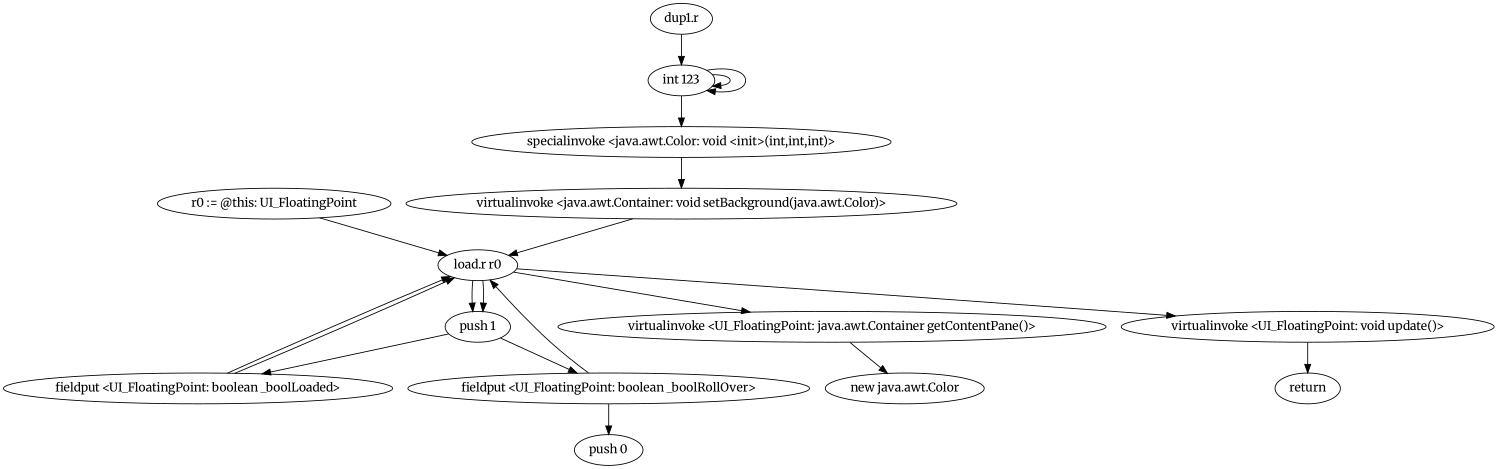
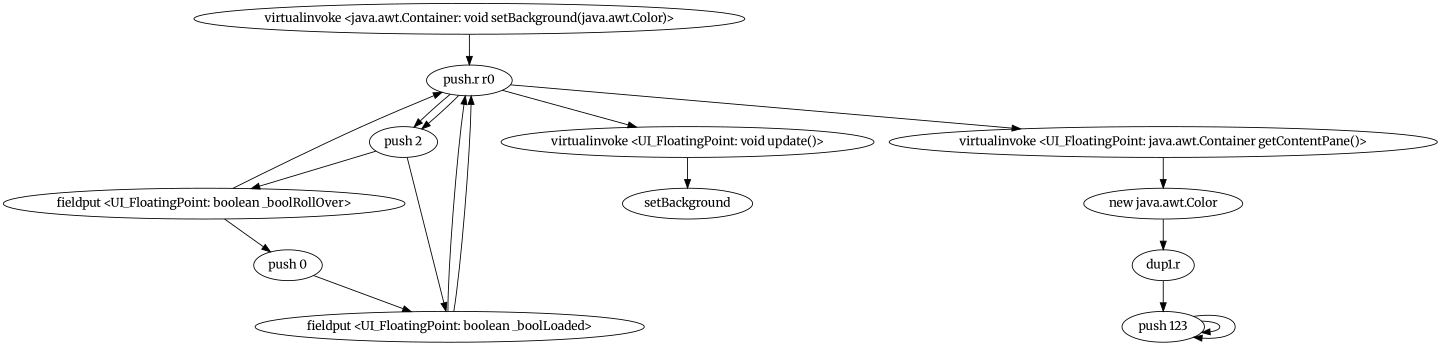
node "int 123": label "int 123" -> "push 123"
node "specialinvoke <java.awt.Color: void <init>(int,int,int)>": removed
node "r0 := @this: UI_FloatingPoint": removed
edge "new java.awt.Color" -> "dup1.r": added
node "load.r r0": label "load.r r0" -> "push.r r0"
edge "push 0" -> "fieldput <UI_FloatingPoint: boolean _boolLoaded>": added
node "push 1": label "push 1" -> "push 2"
node "return": label "return" -> "setBackground"
